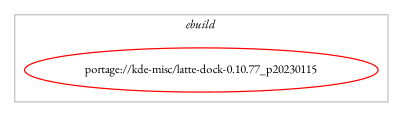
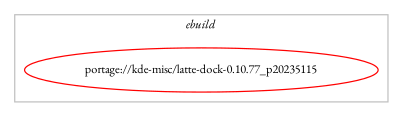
node "portage://kde-misc/latte-dock-0.10.77_p20230115": label "portage://kde-misc/latte-dock-0.10.77_p20230115" -> "portage://kde-misc/latte-dock-0.10.77_p20235115"
